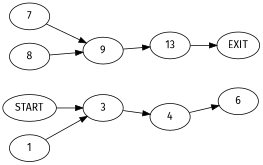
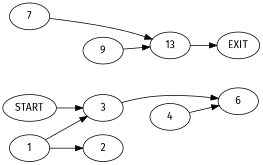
edge "7" -> "9": now "7" -> "13"
node "8": removed
edge "3" -> "4": now "3" -> "6"
node "2": added
